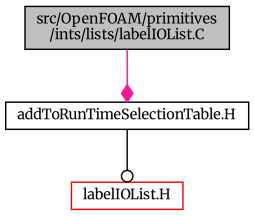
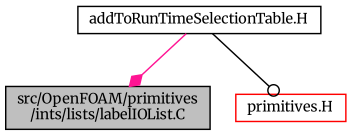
edge "src/OpenFOAM/primitives /ints/lists/labelIOList.C" -> "addToRunTimeSelectionTable.H": reversed
node "labelIOList.H": label "labelIOList.H" -> "primitives.H"
